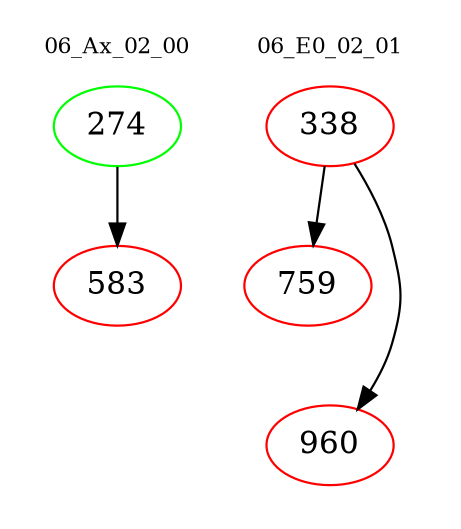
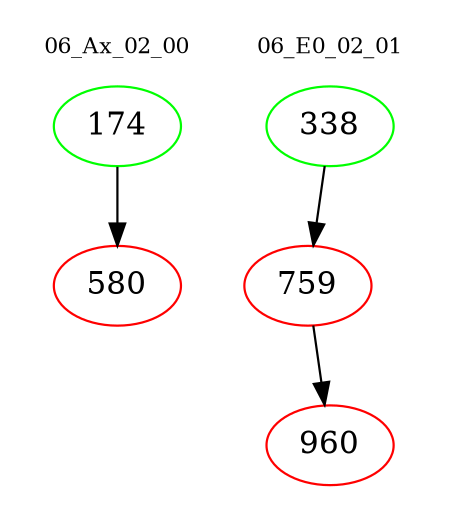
node "274": label "274" -> "174"
node "338": color red -> green
edge "338" -> "960": now "759" -> "960"
node "583": label "583" -> "580"
